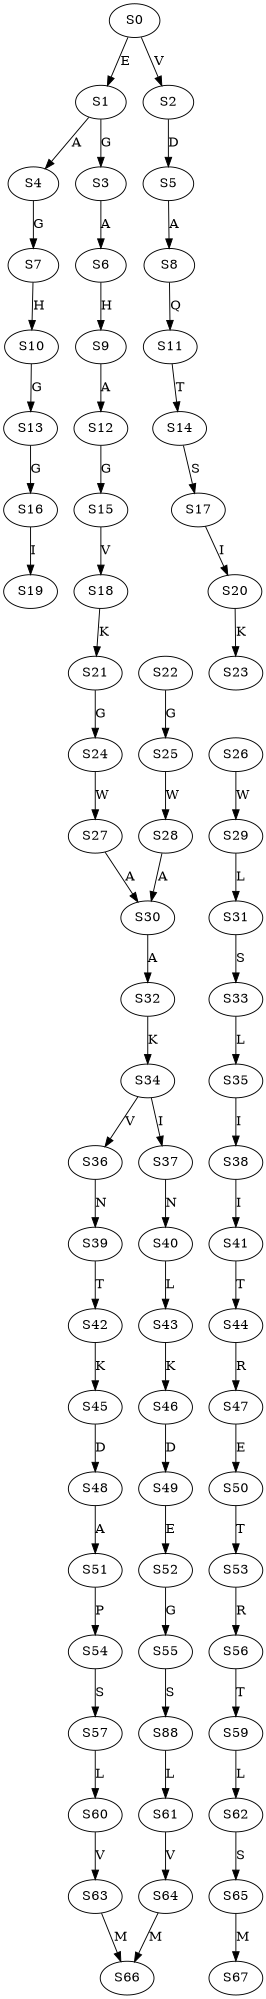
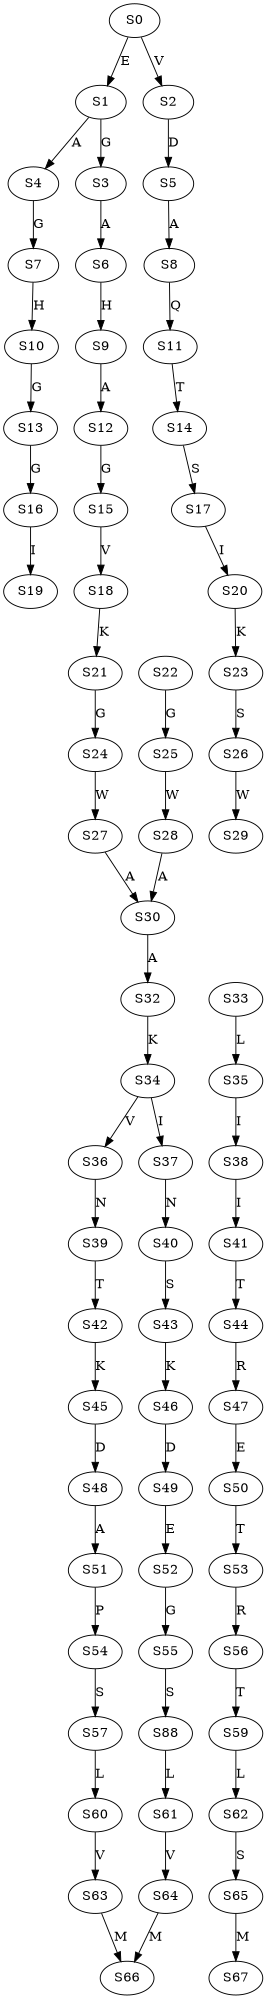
edge "S23" -> "S26": added, label "S"
node "S31": removed
edge "S40" -> "S43": label "L" -> "S"
